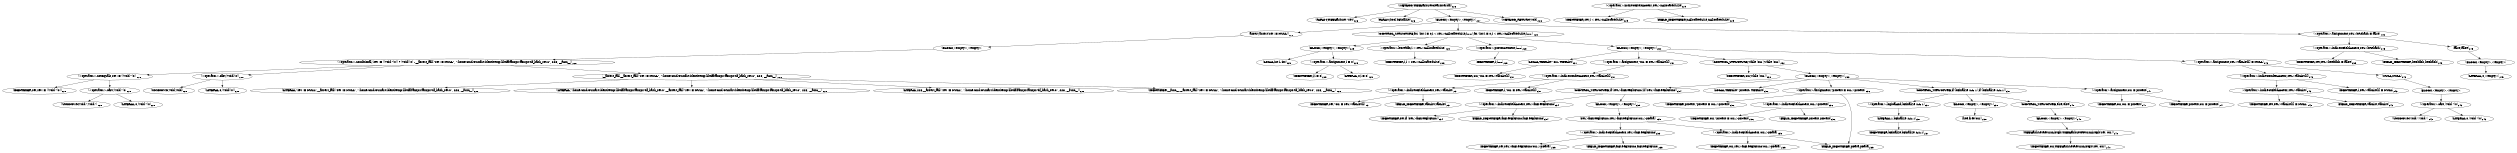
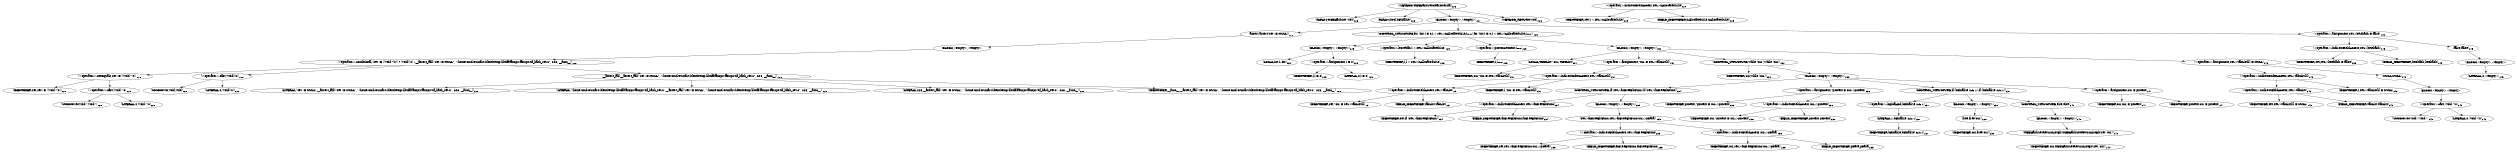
node "(LOCAL,TIFFList* psNext: TIFFList)": removed
edge "(<operator>.assignment,*psNext = cur->psNext)" -> "(FIELD_IDENTIFIER,pData,pData)": now "(<operator>.assignment,*psNext = cur->psNext)" -> "(<operator>.indirectFieldAccess,cur->psNext)"
node "(IDENTIFIER,cur,free(cur))": added
